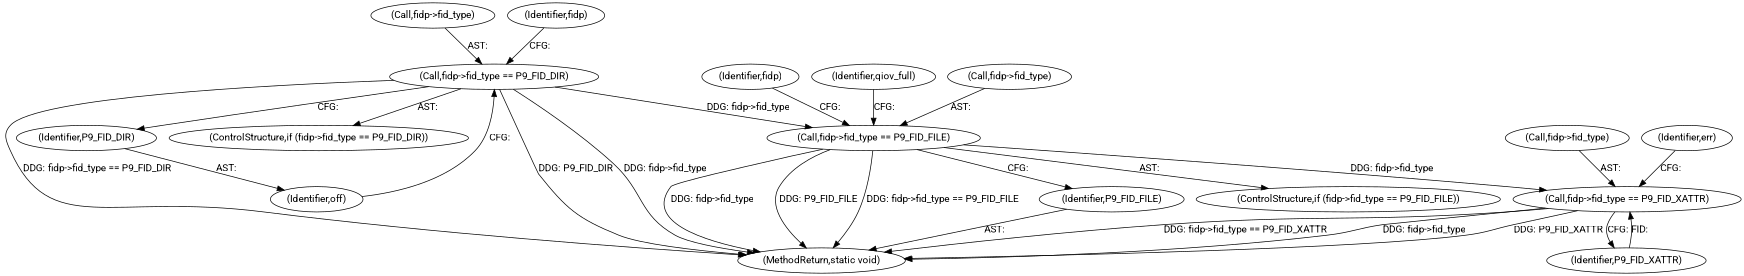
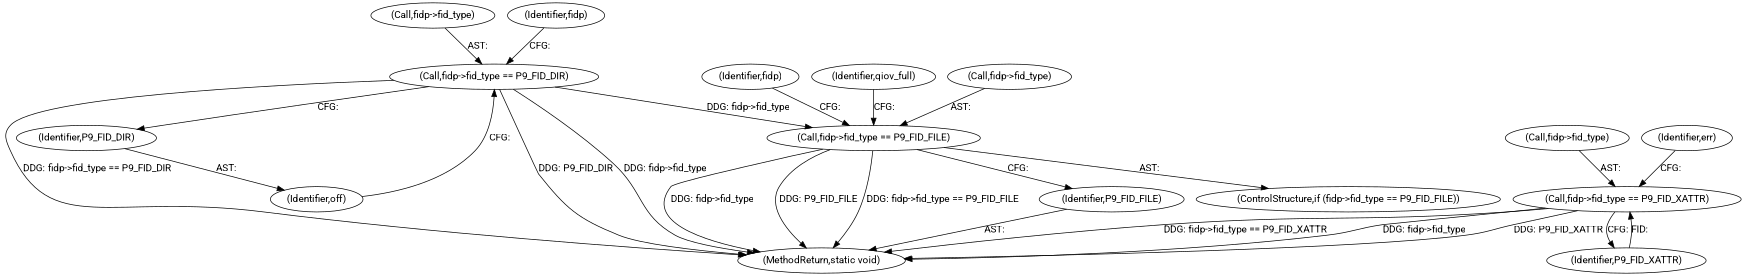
node "(ControlStructure,if (fidp->fid_type == P9_FID_DIR))": removed
edge "(Call,fidp->fid_type == P9_FID_FILE)" -> "(Call,fidp->fid_type == P9_FID_XATTR)": removed, label "DDG: fidp->fid_type"
